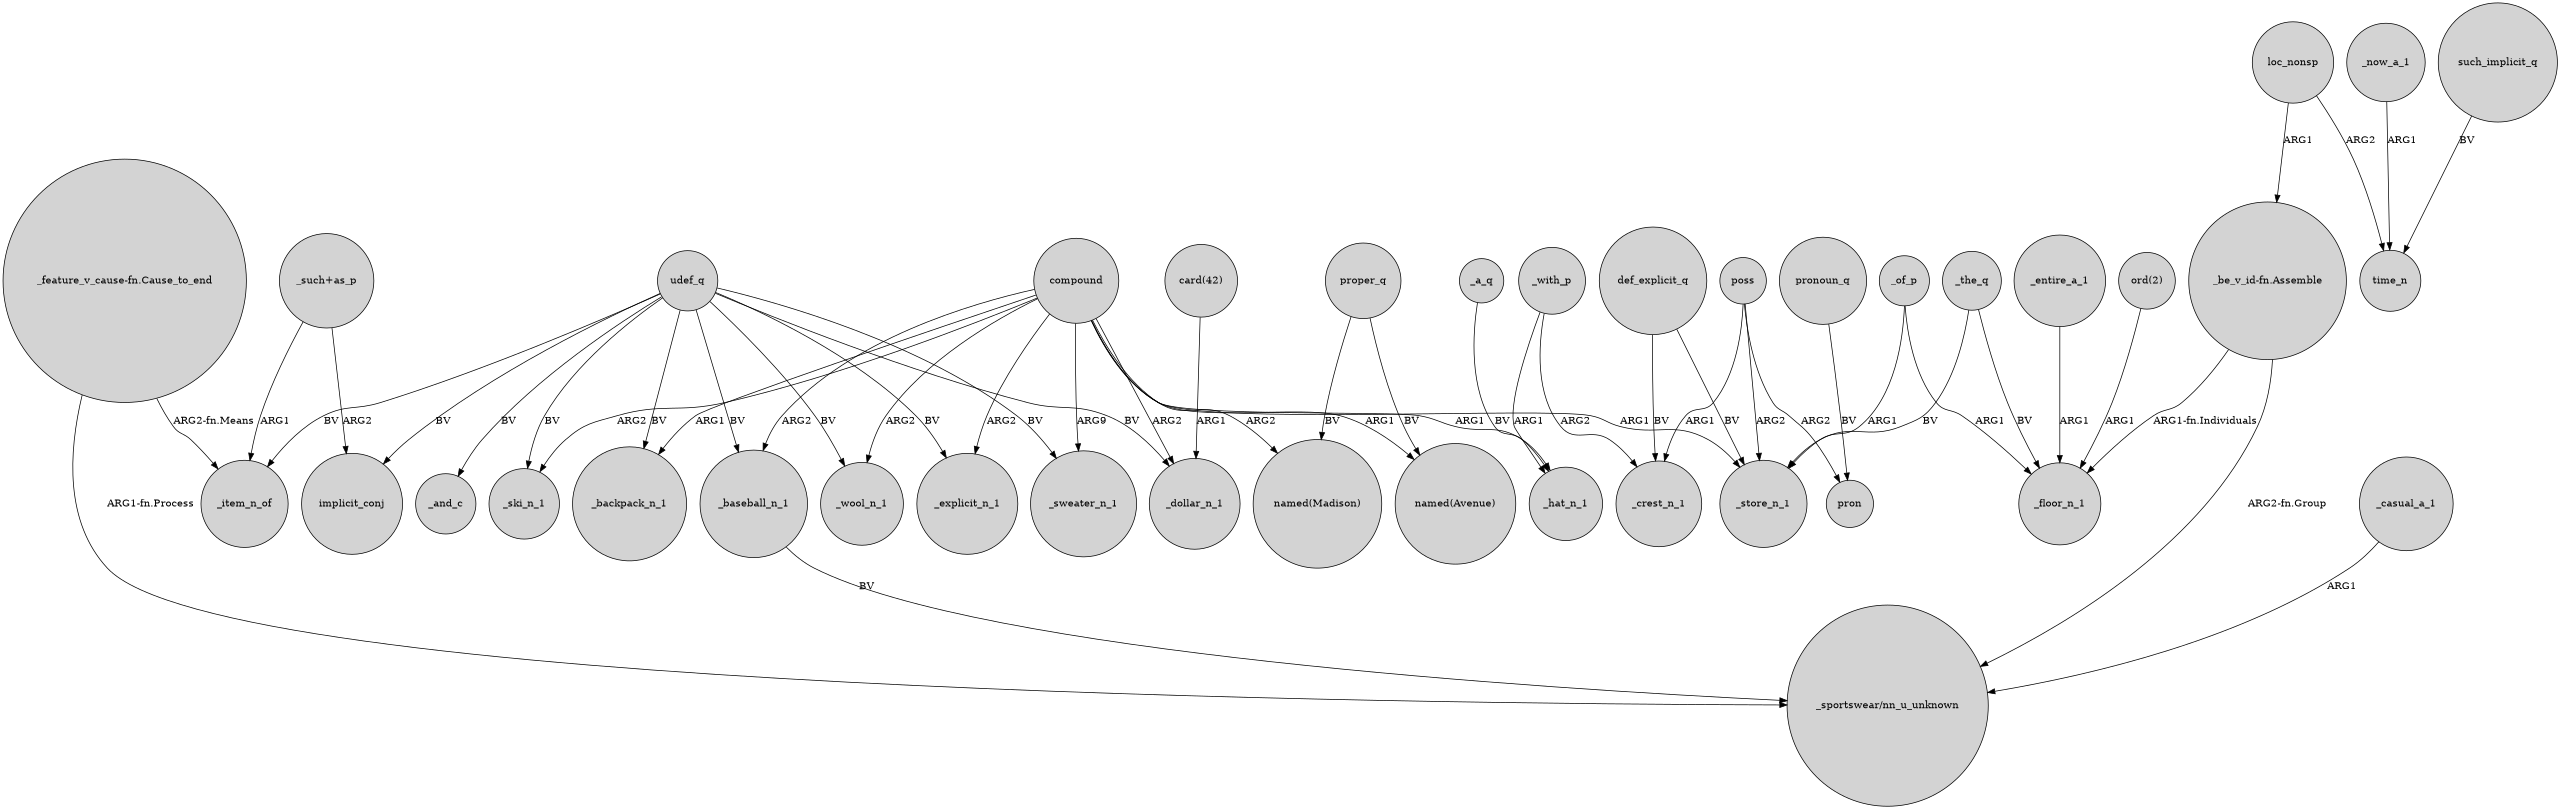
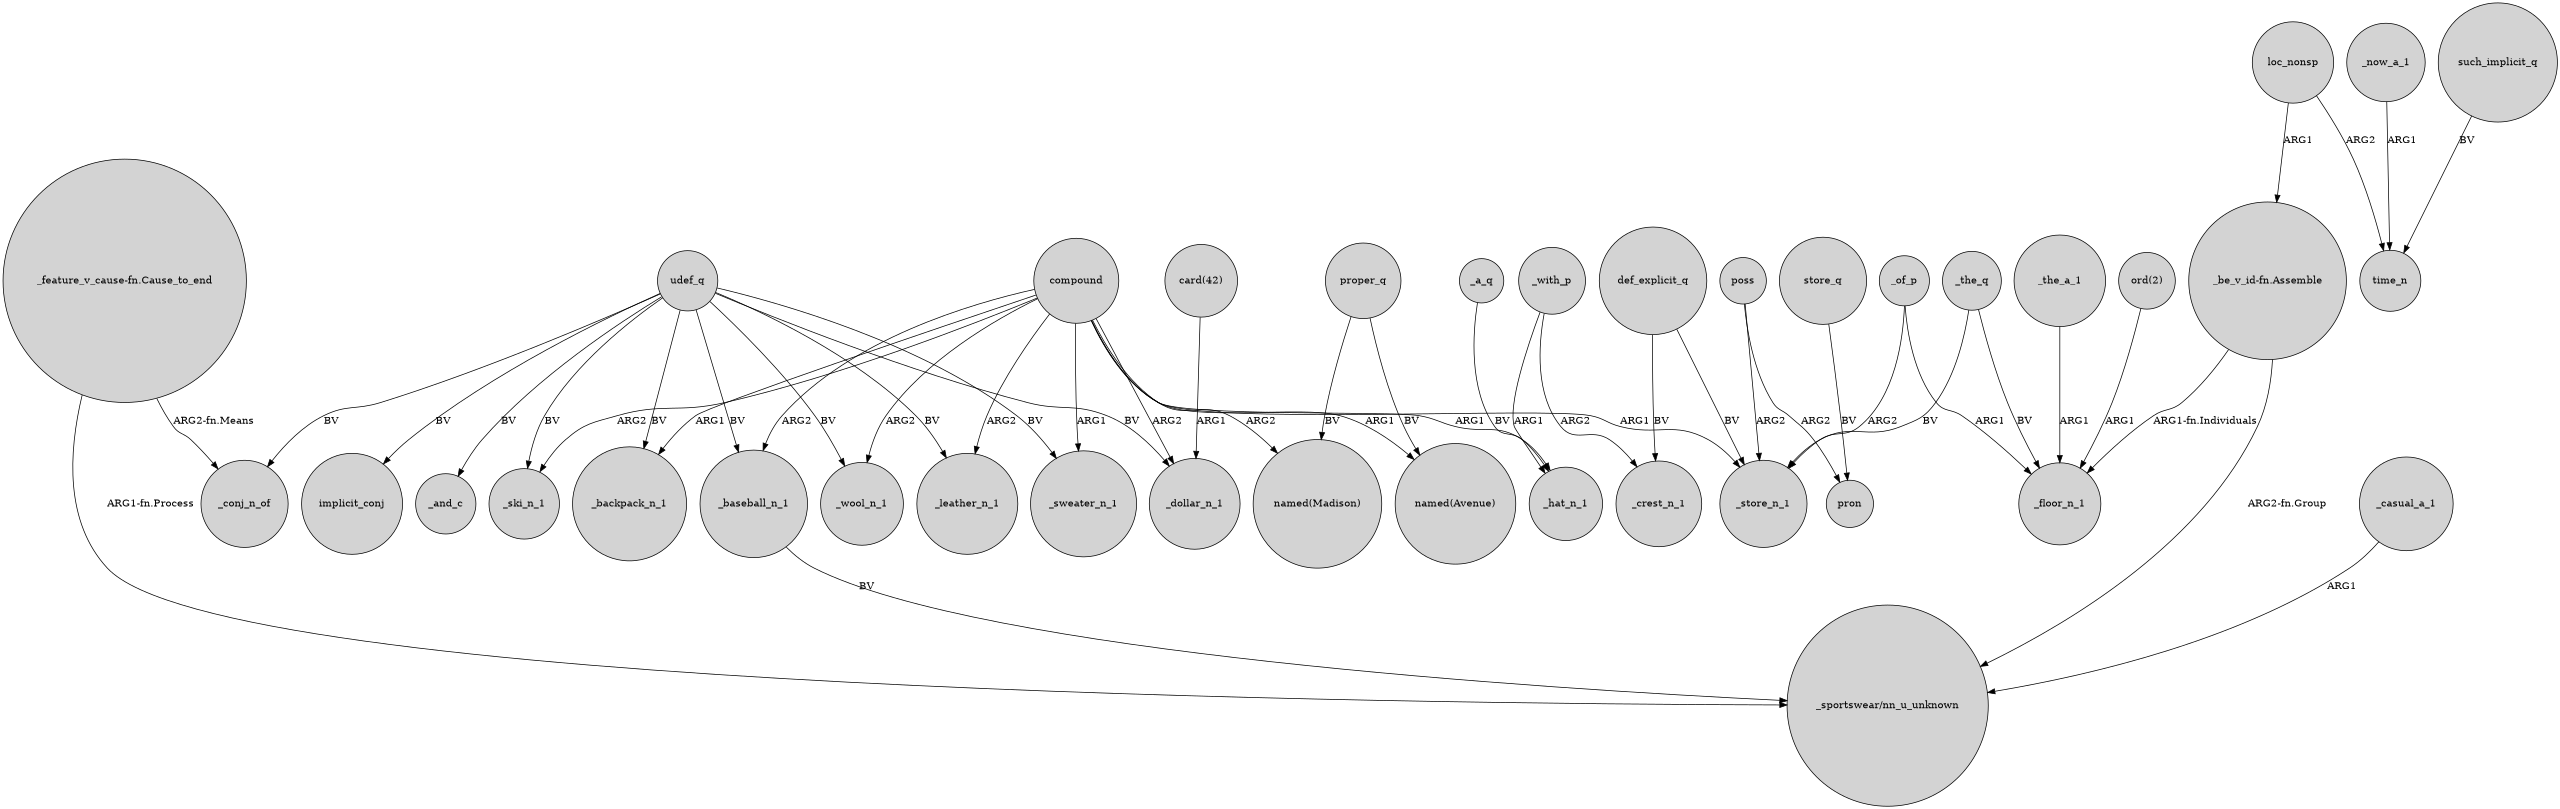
node "_such+as_p": removed
node "pronoun_q": label "pronoun_q" -> "store_q"
node "_entire_a_1": label "_entire_a_1" -> "_the_a_1"
edge "poss" -> "_crest_n_1": removed, label "ARG1"
edge "compound" -> "_sweater_n_1": label "ARG9" -> "ARG1"
edge "_of_p" -> "_store_n_1": label "ARG1" -> "ARG2"
node "_item_n_of": label "_item_n_of" -> "_conj_n_of"
node "_explicit_n_1": label "_explicit_n_1" -> "_leather_n_1"
